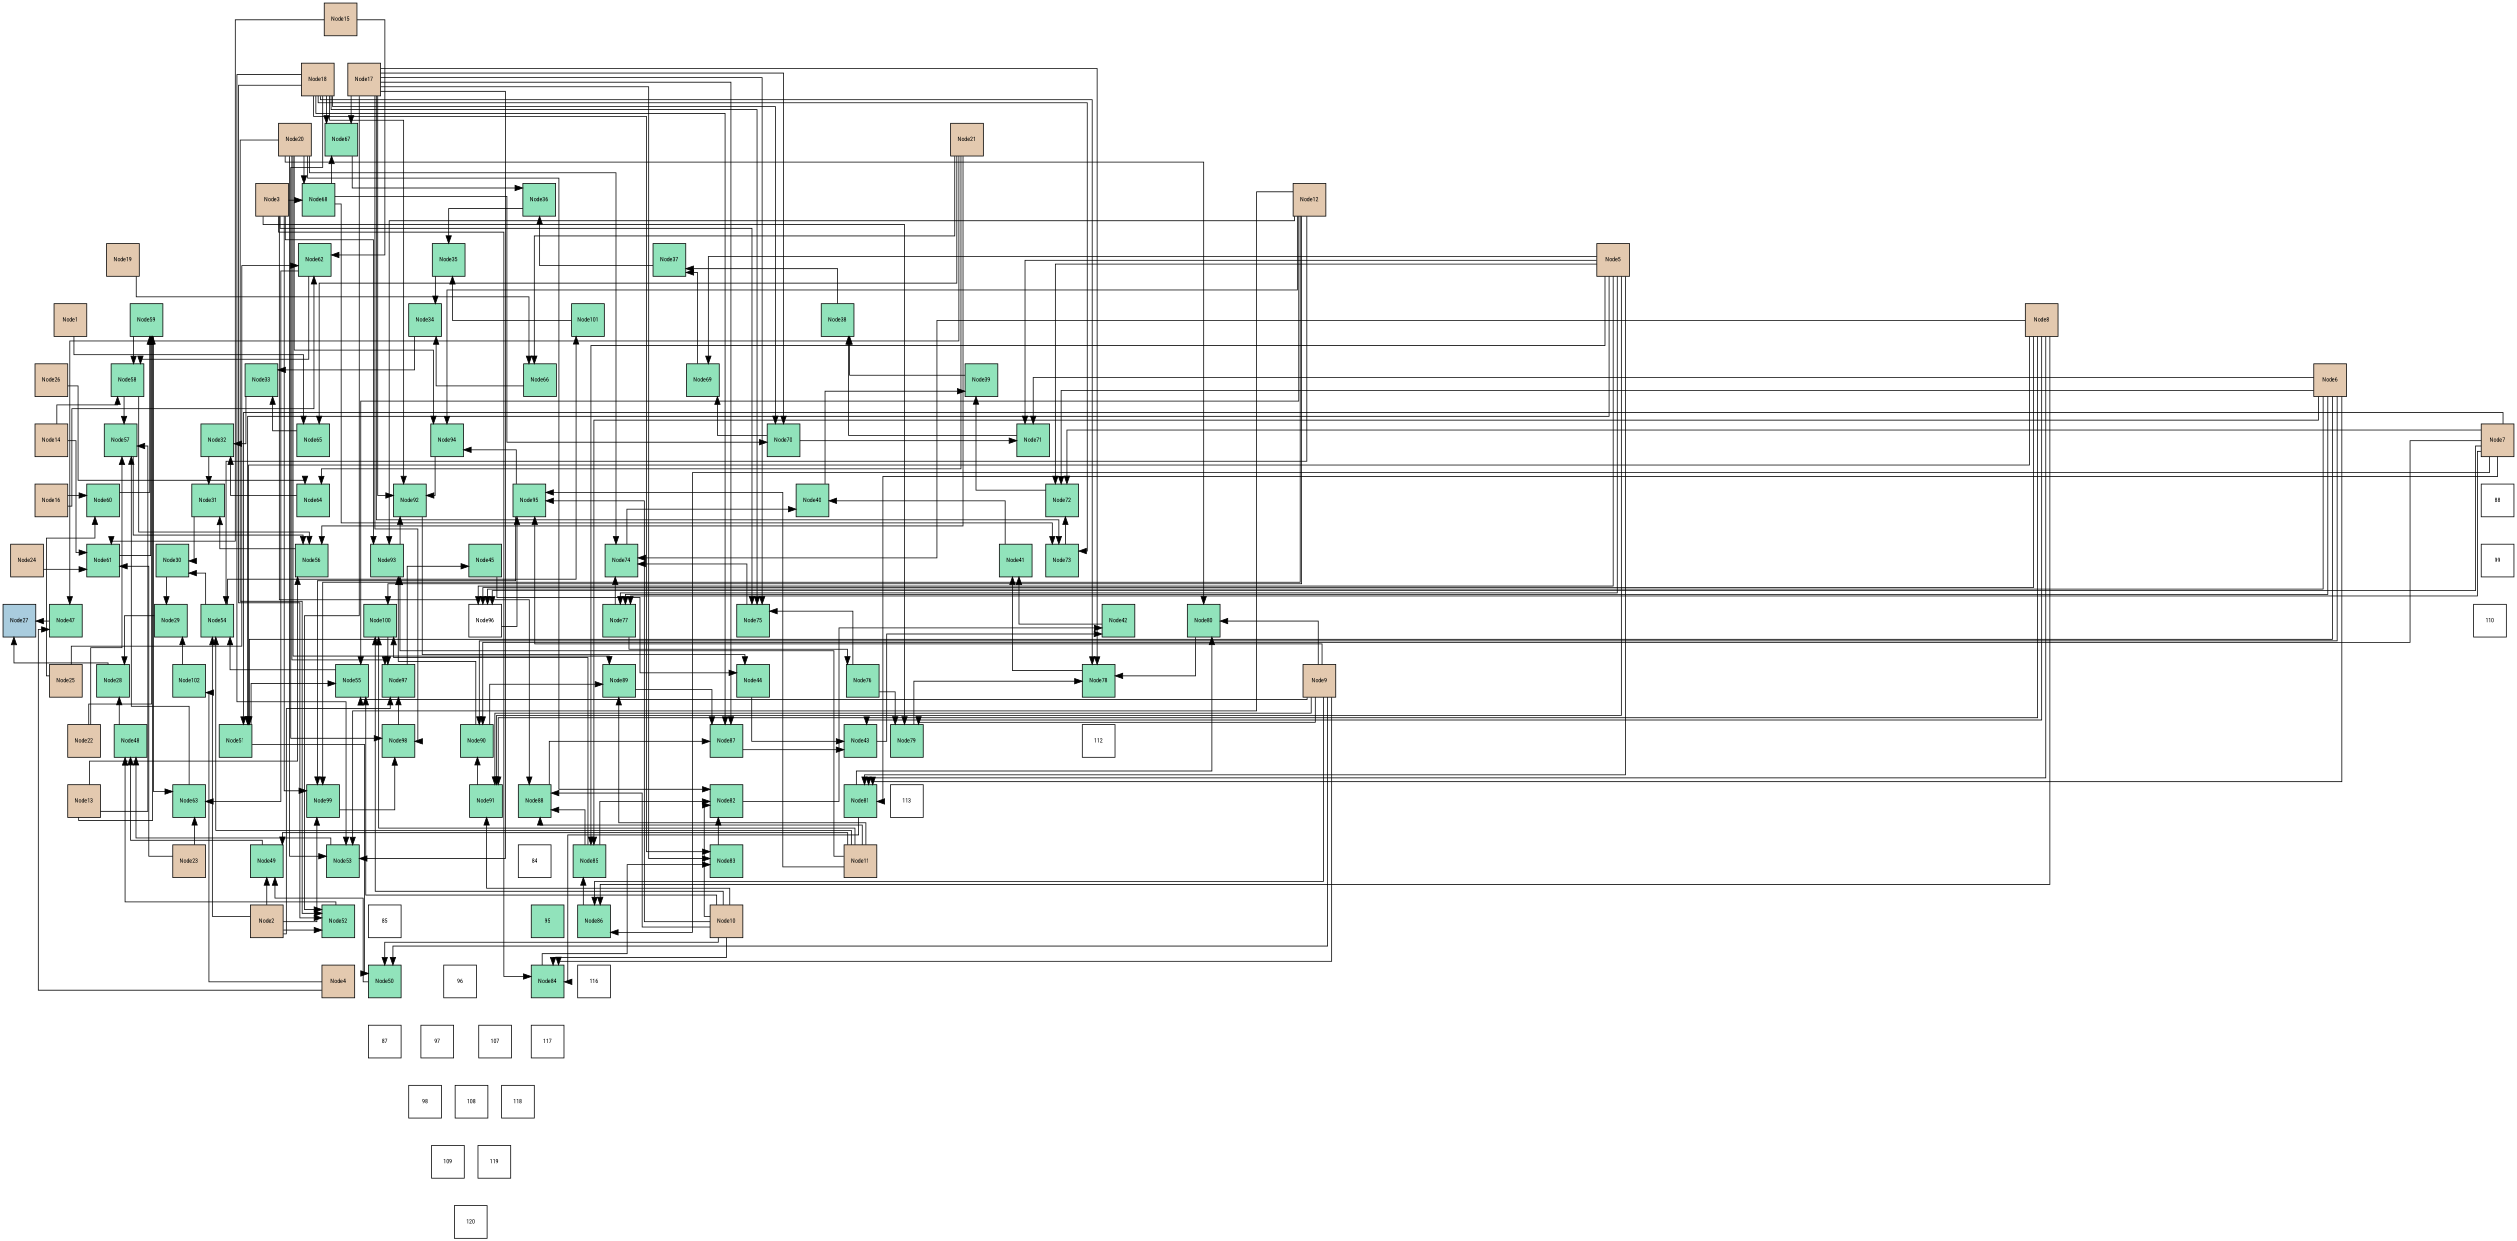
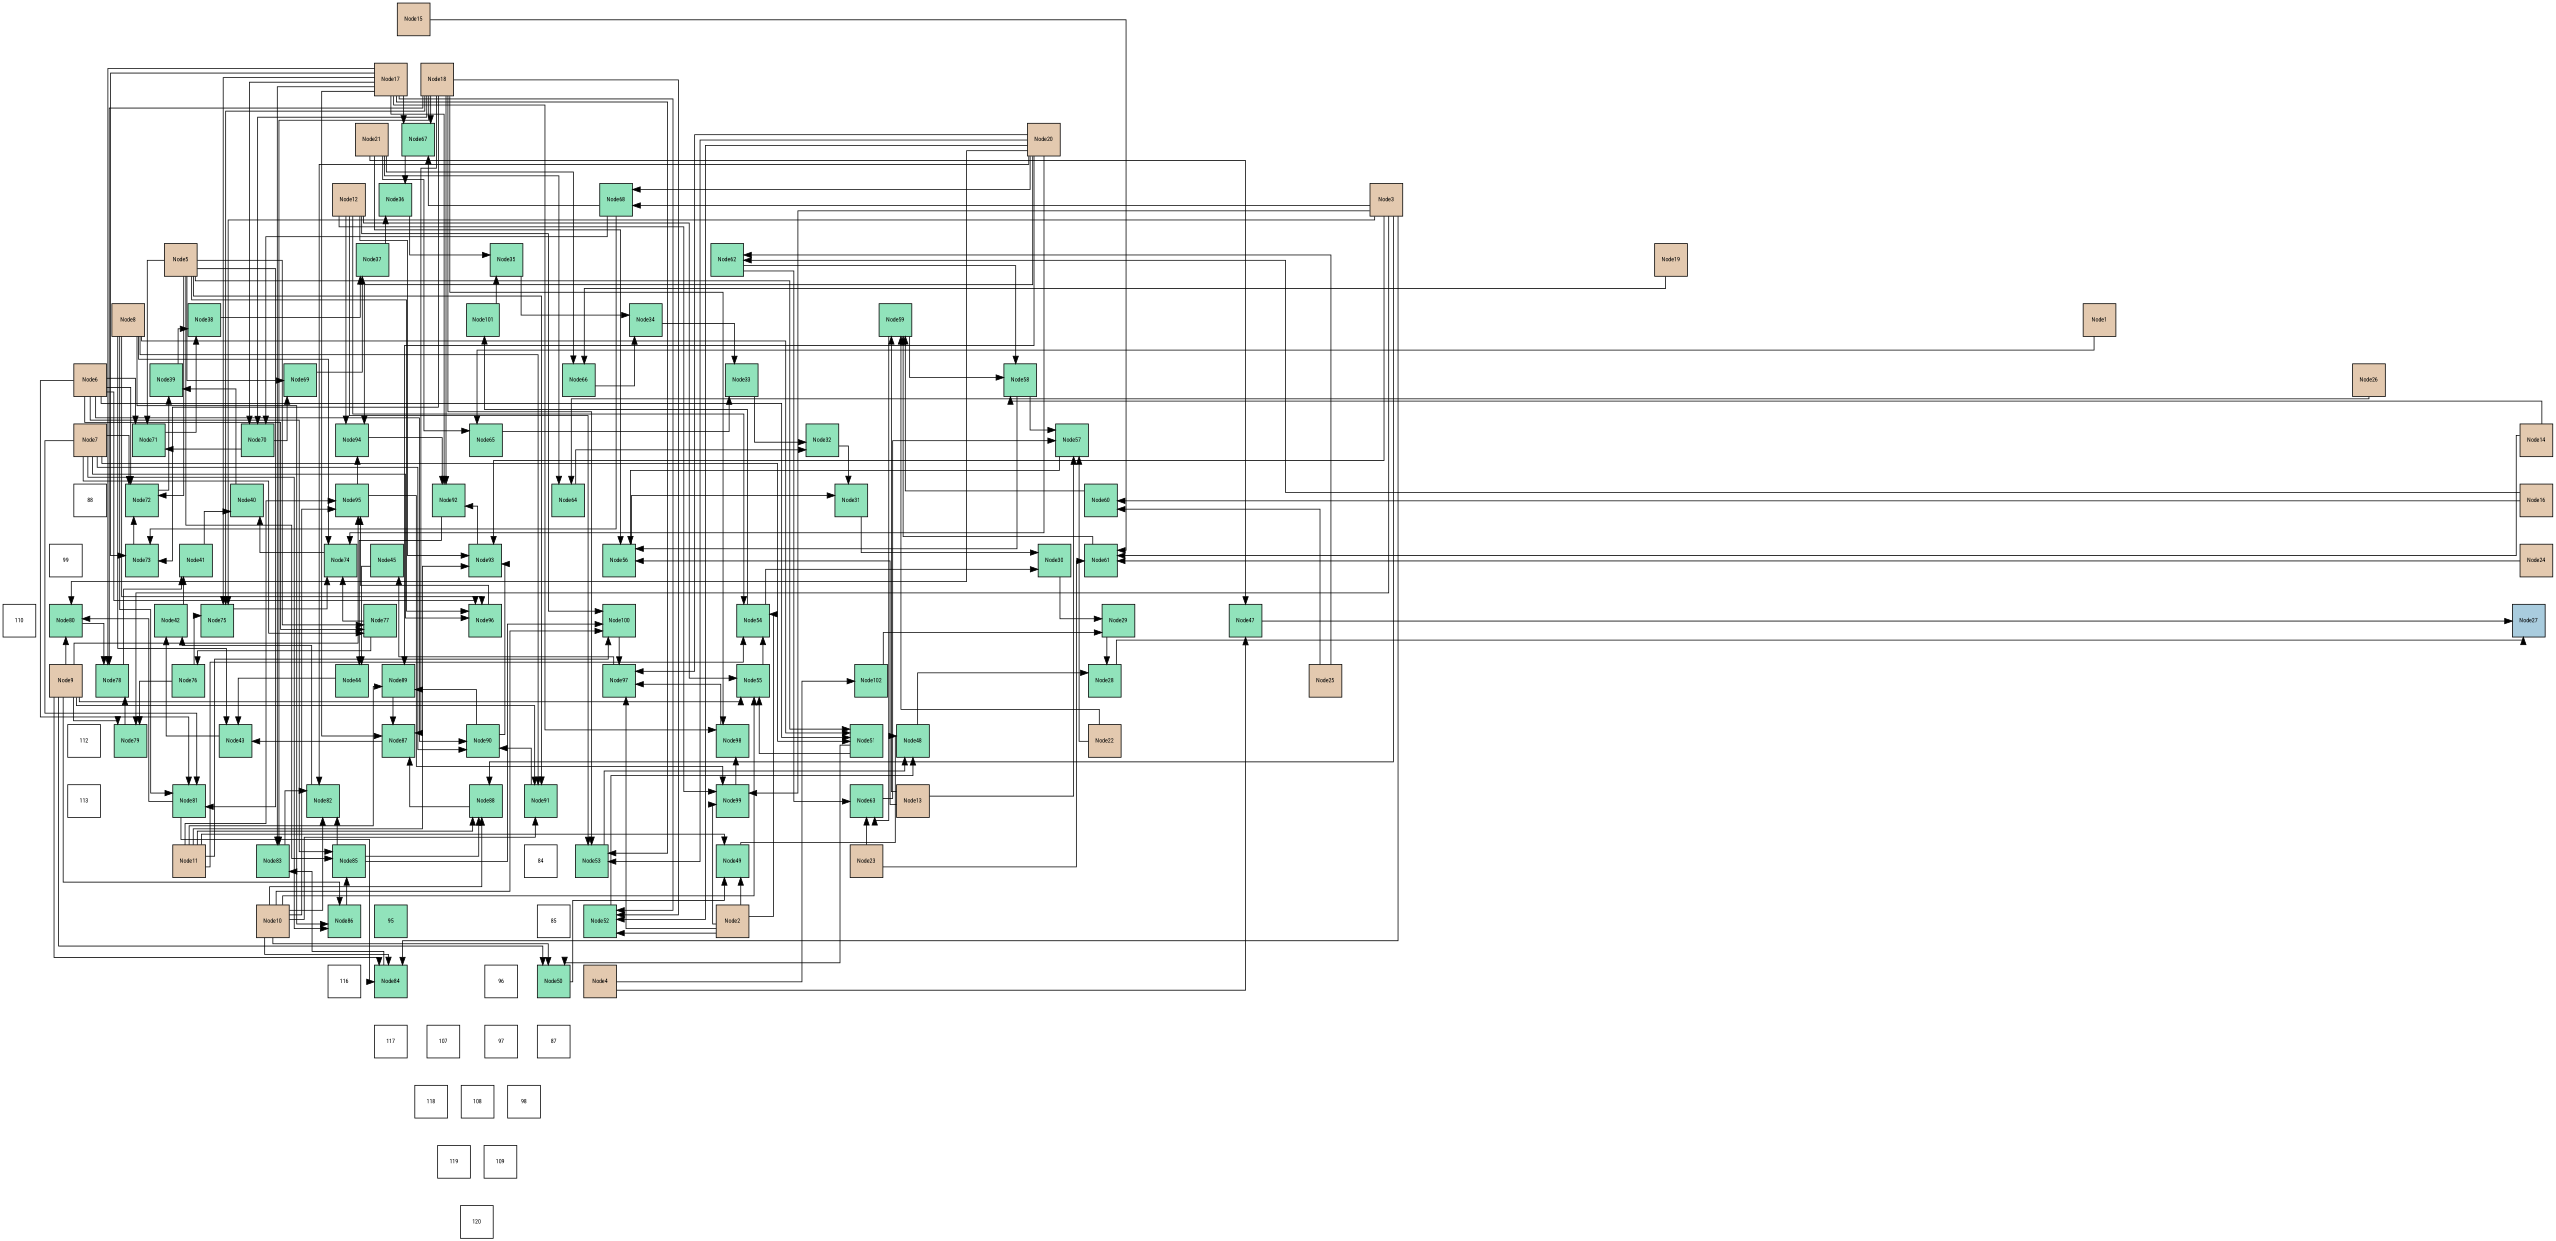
edge "Node15" -> "Node62": removed
node "Node96": fillcolor #ffffff -> #91e3bb
